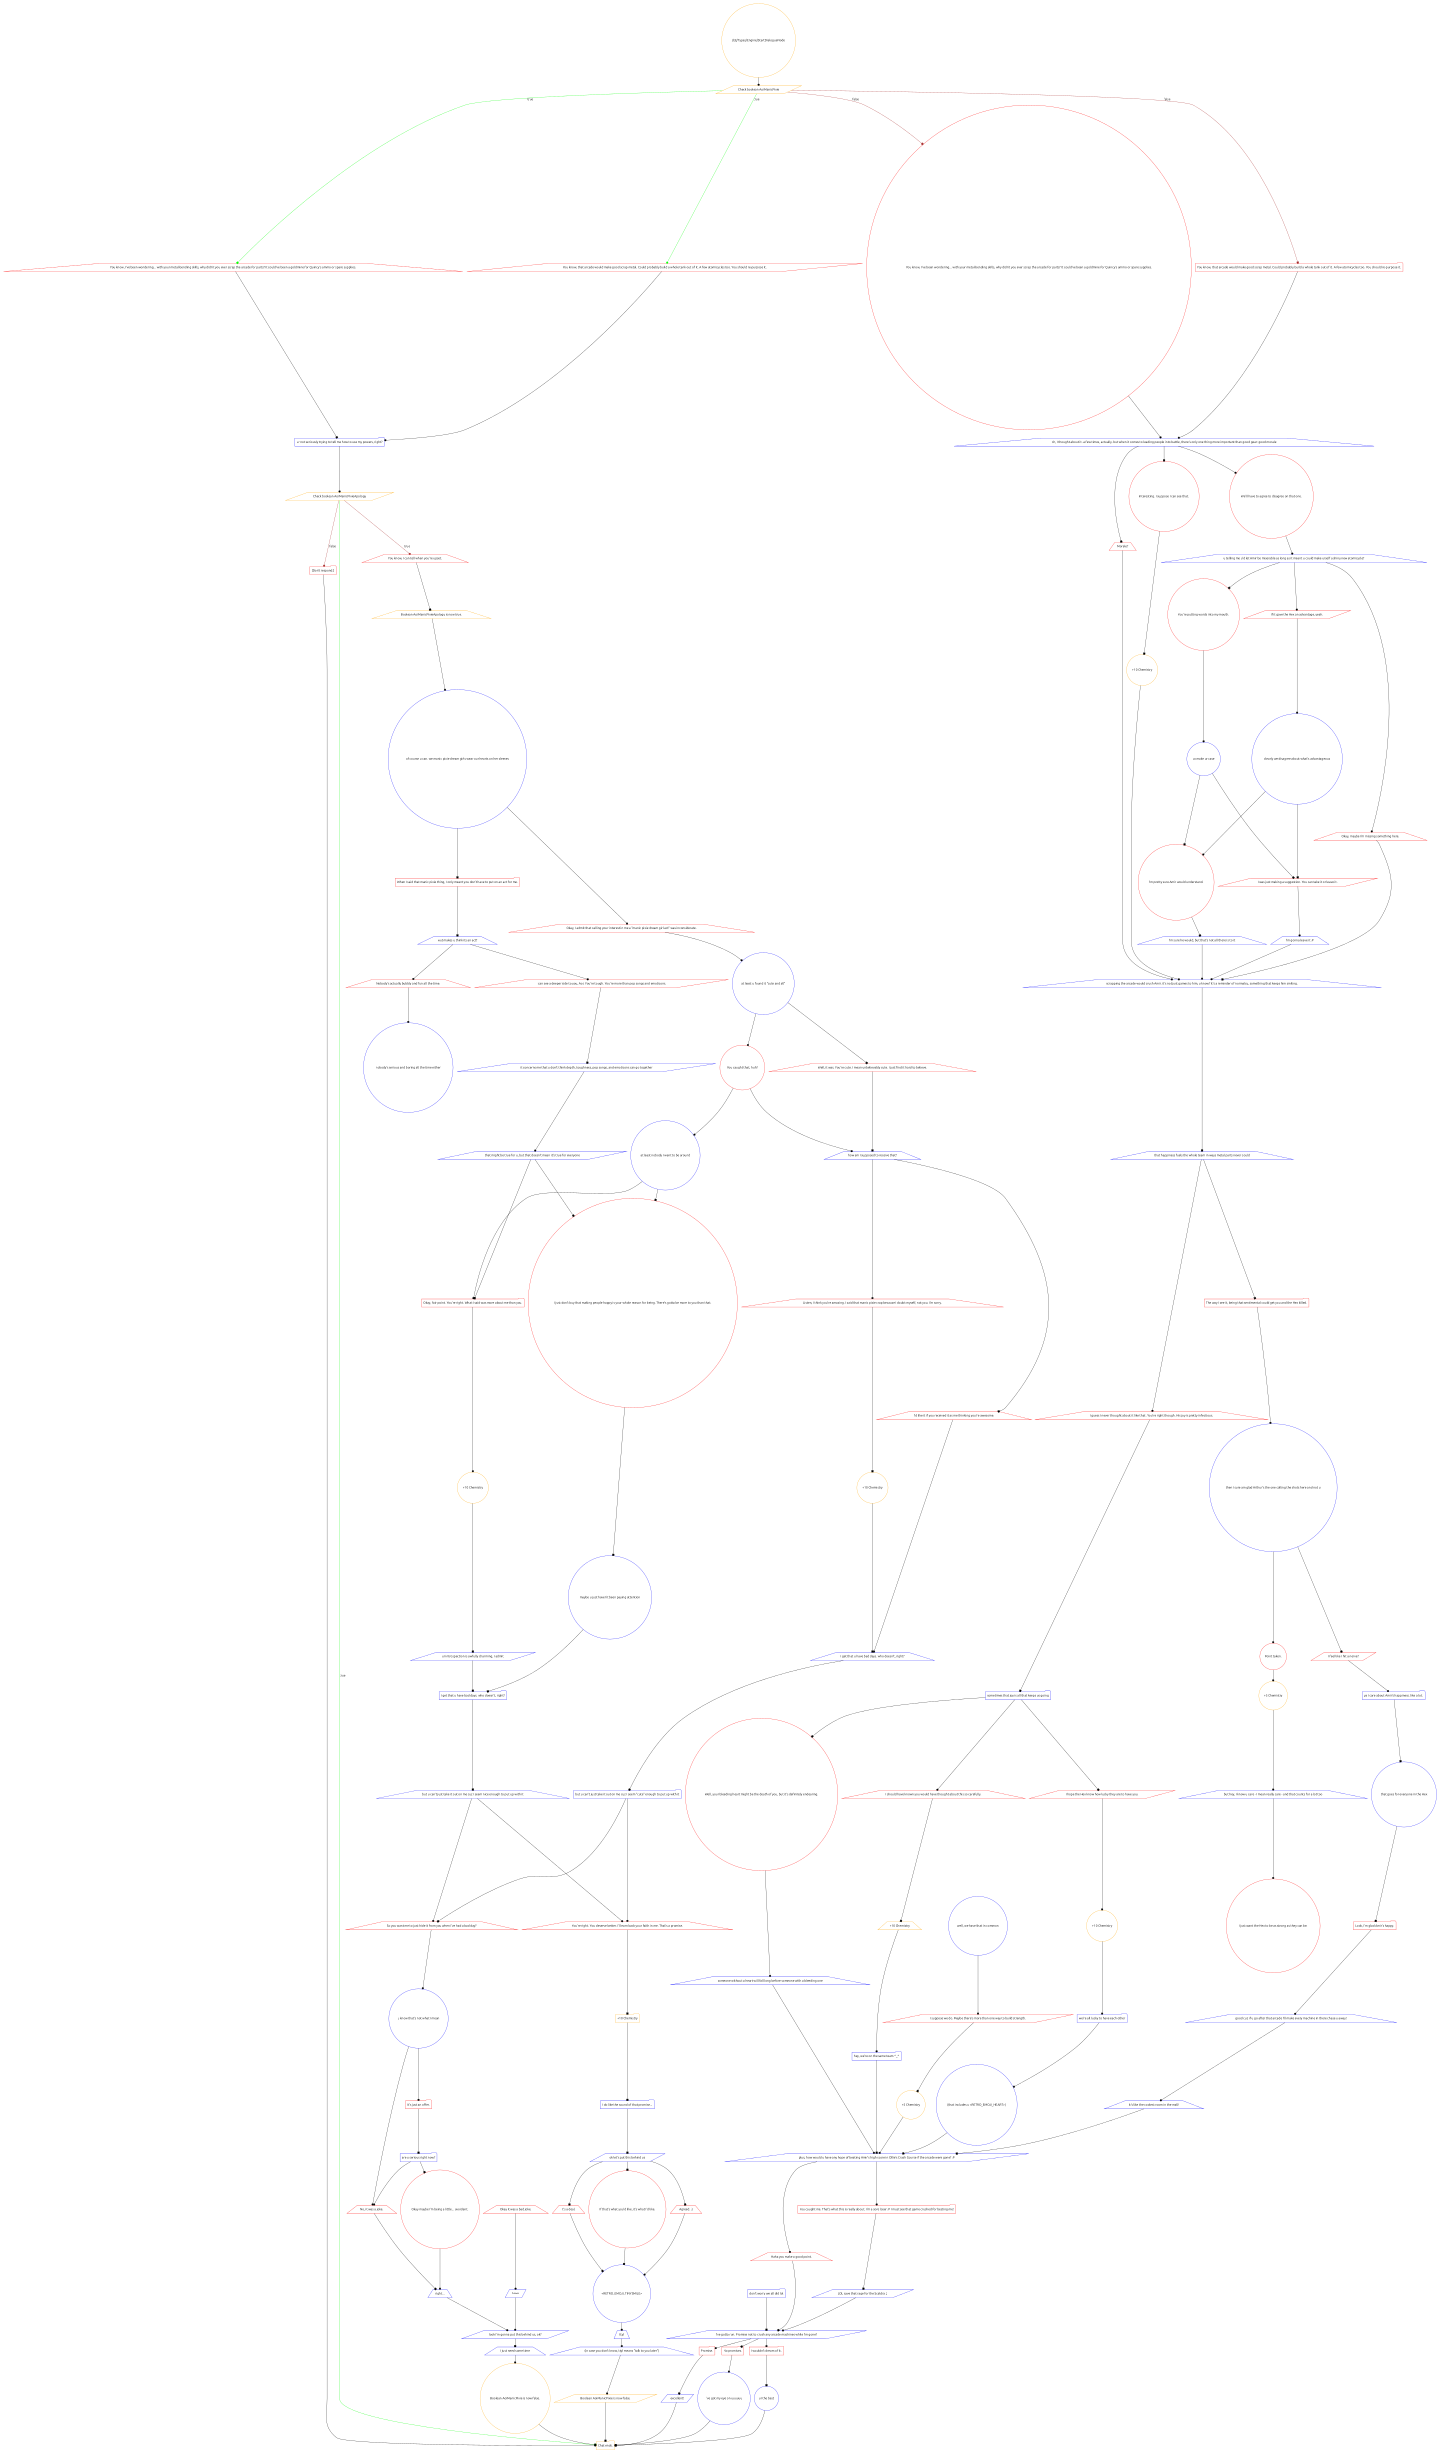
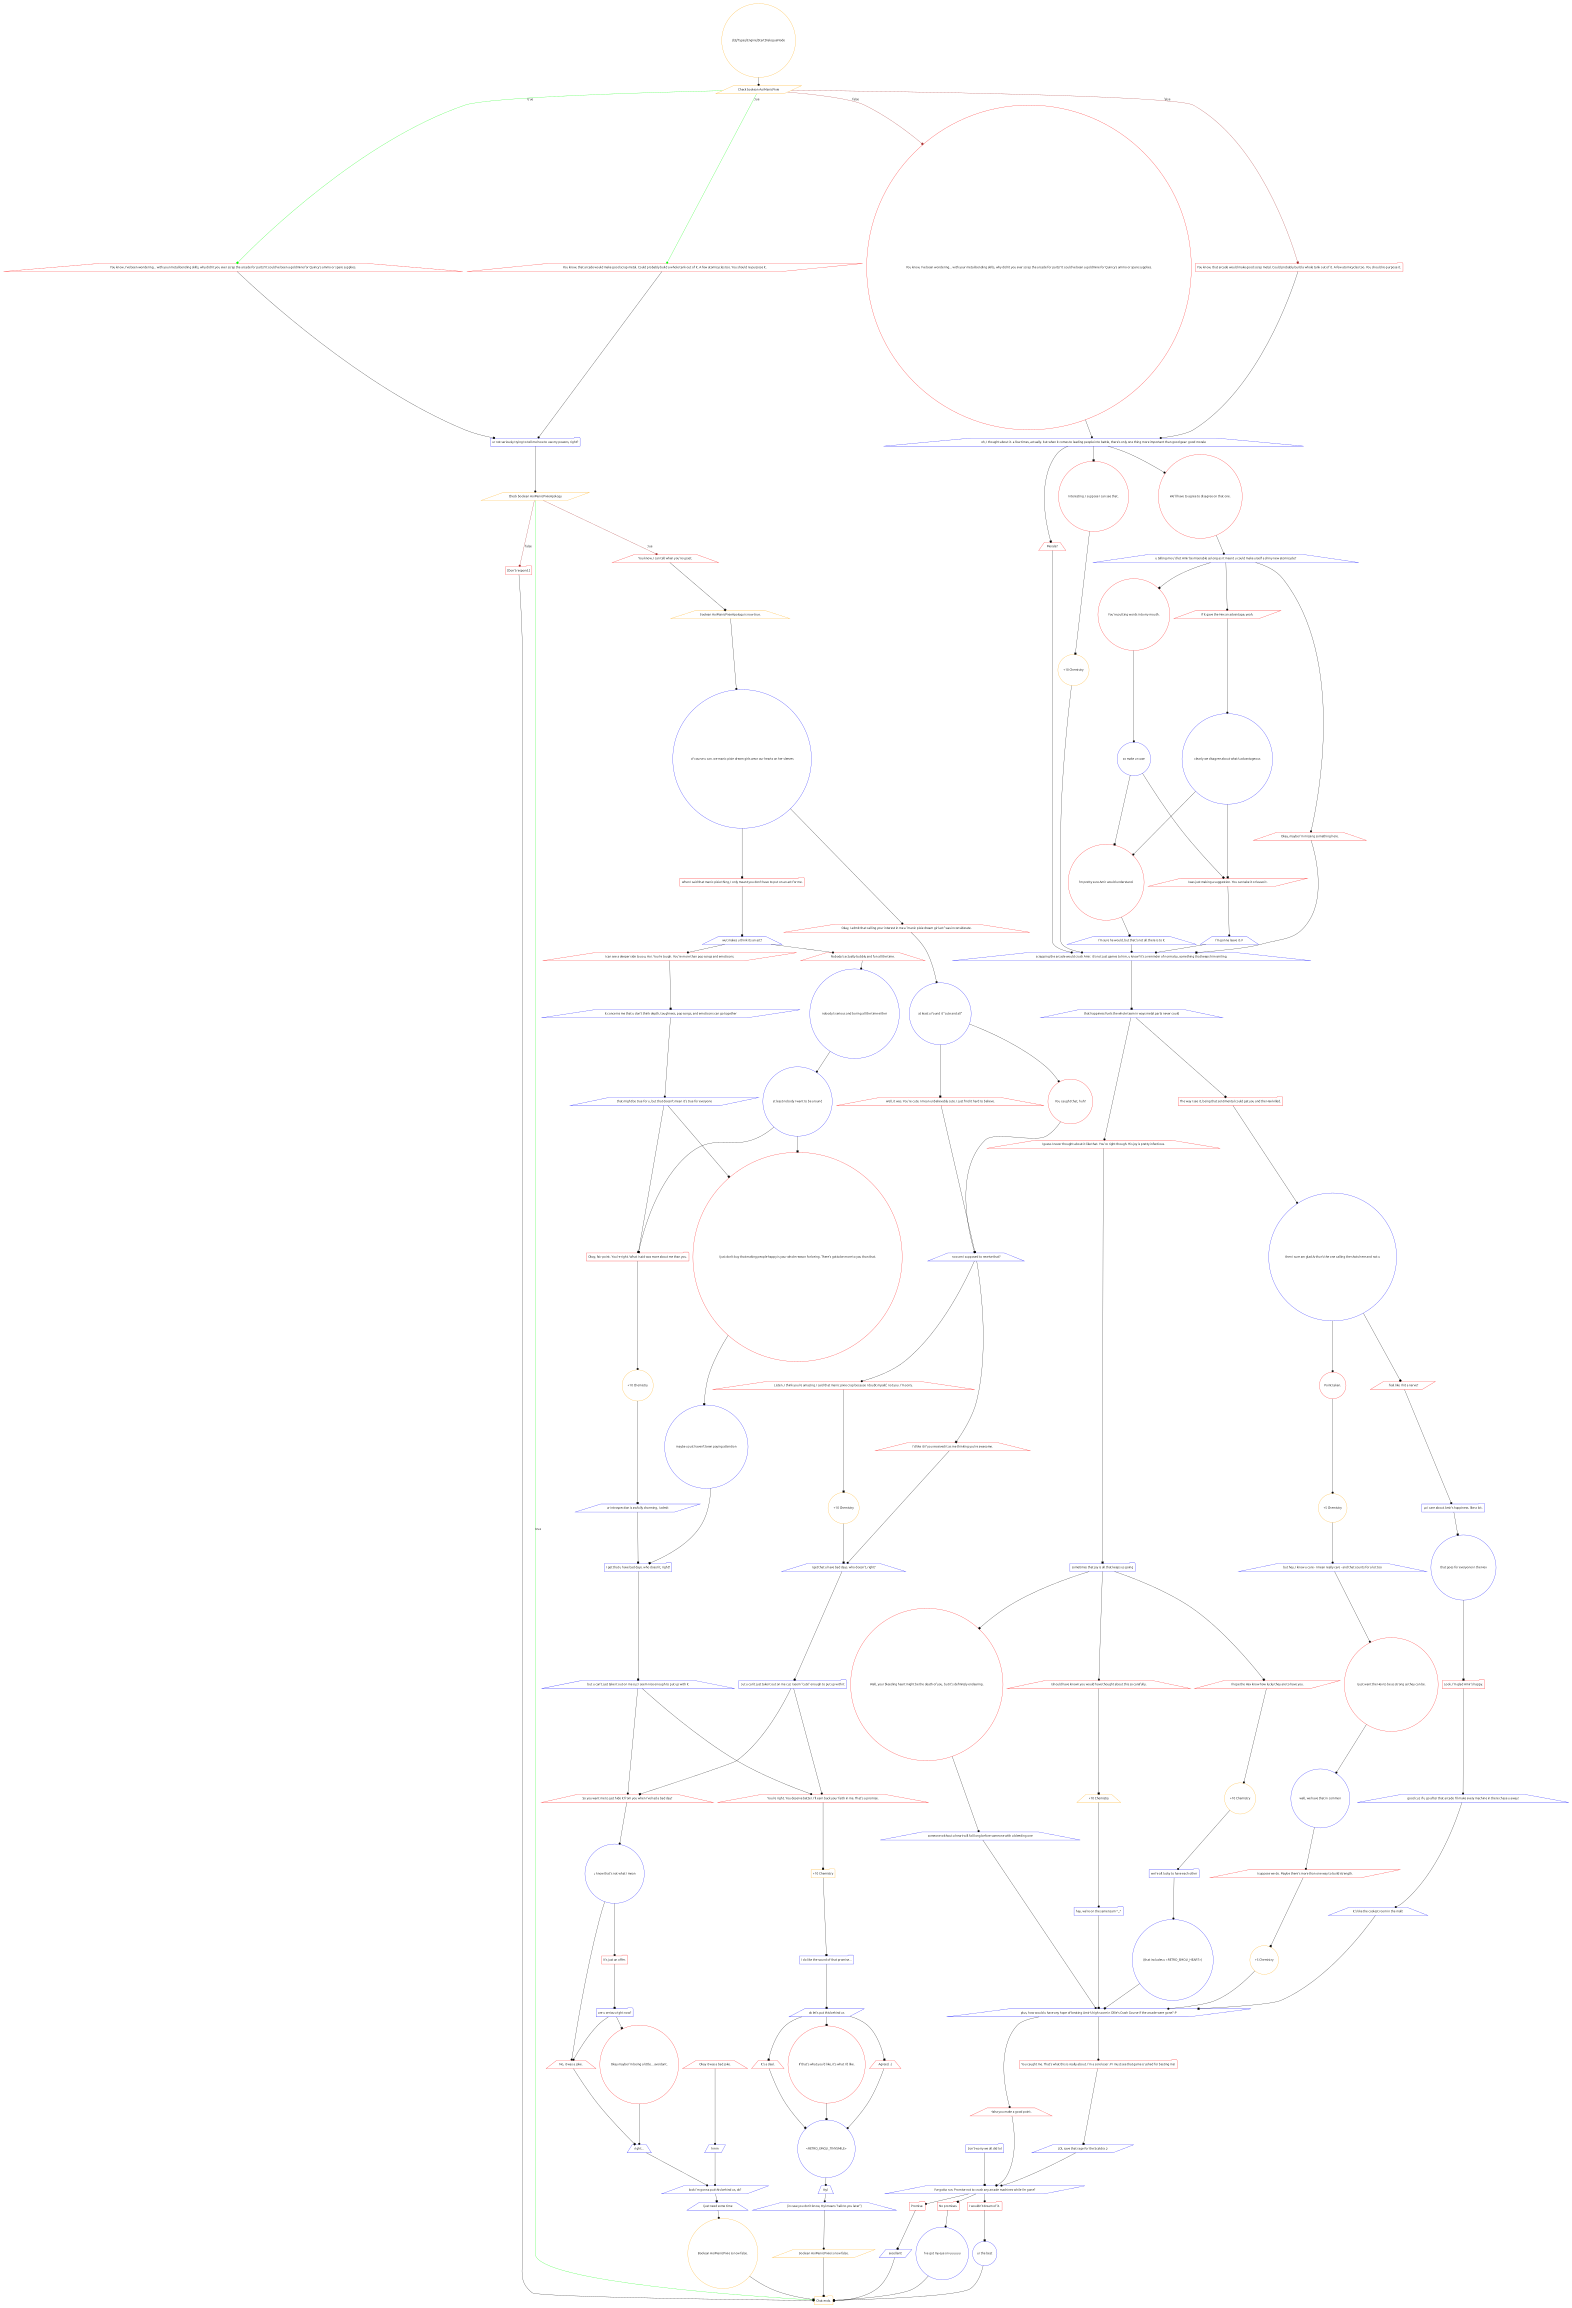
edge "You caught that, huh?" -> "at least nobody I want to be around": now "nobody's serious and boring all the time either" -> "at least nobody I want to be around"
edge "I just want the Hex to be as strong as they can be." -> "well, we have that in common": added
